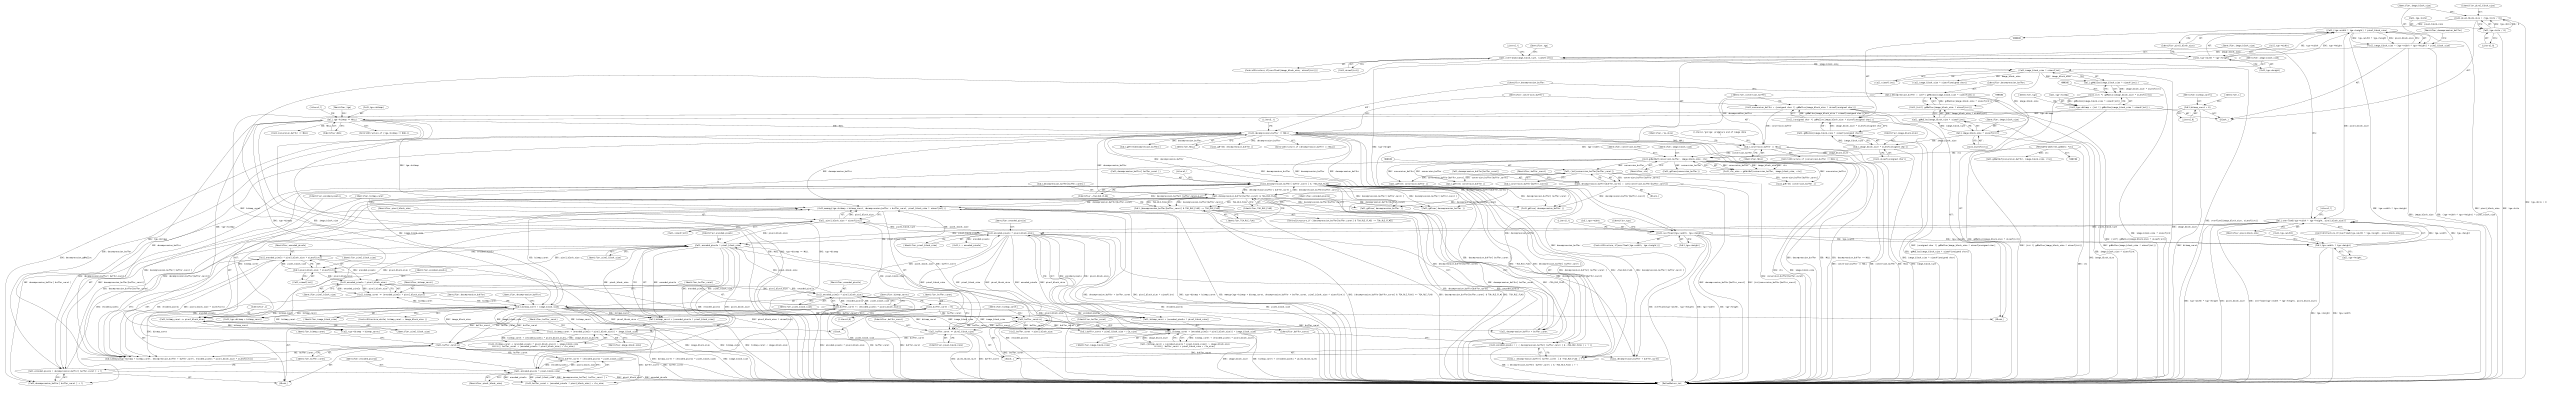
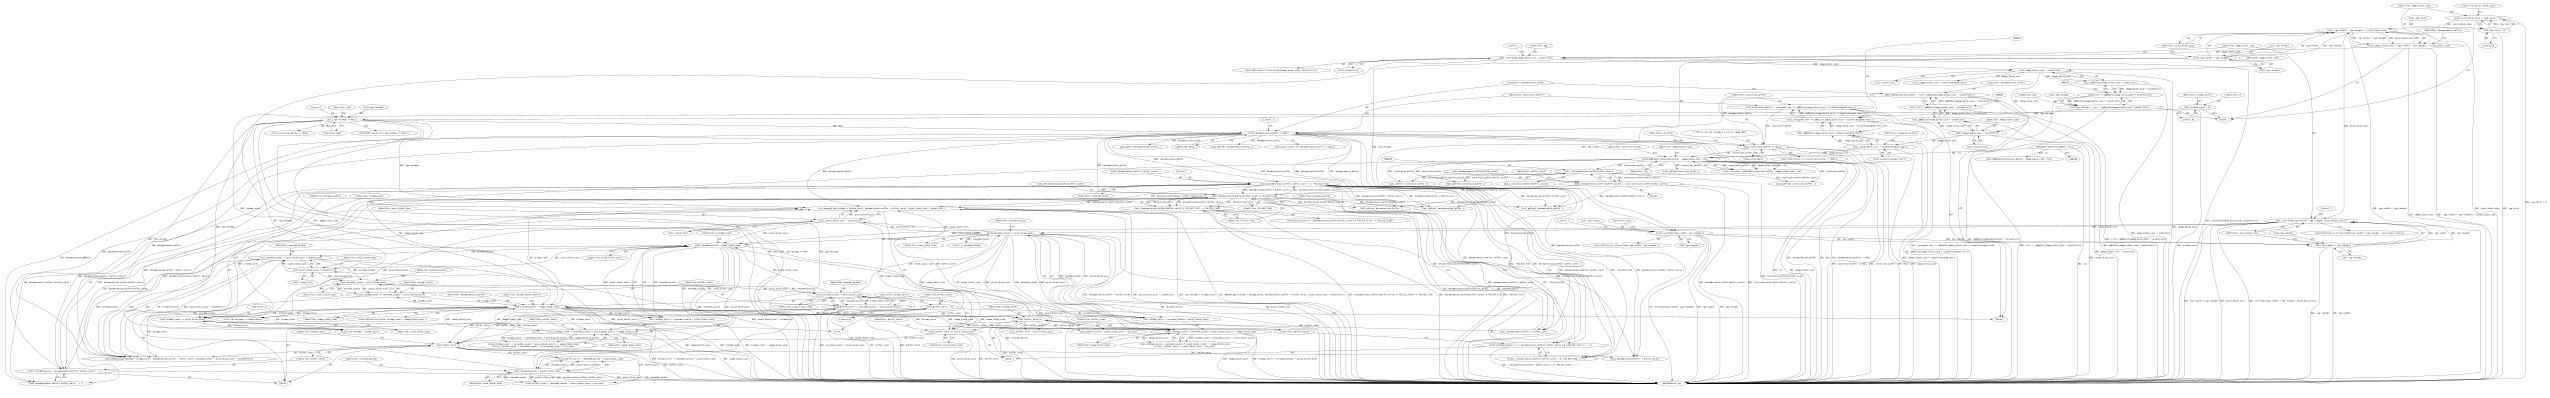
edge "(Call,pixel_block_size = (tga->bits / 8))" -> "1000300": now "(Call,pixel_block_size = (tga->bits / 8))" -> "(Call,(tga->width * tga->height) * pixel_block_size)"
